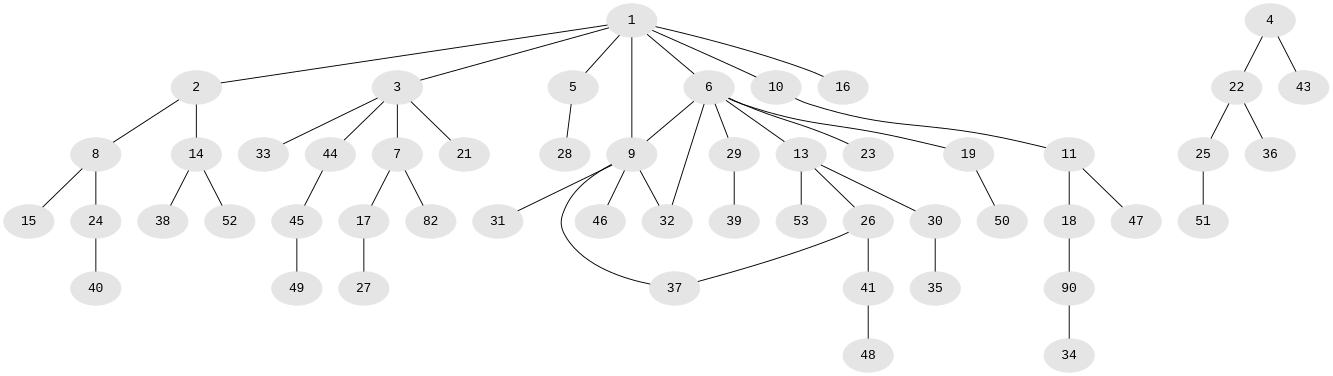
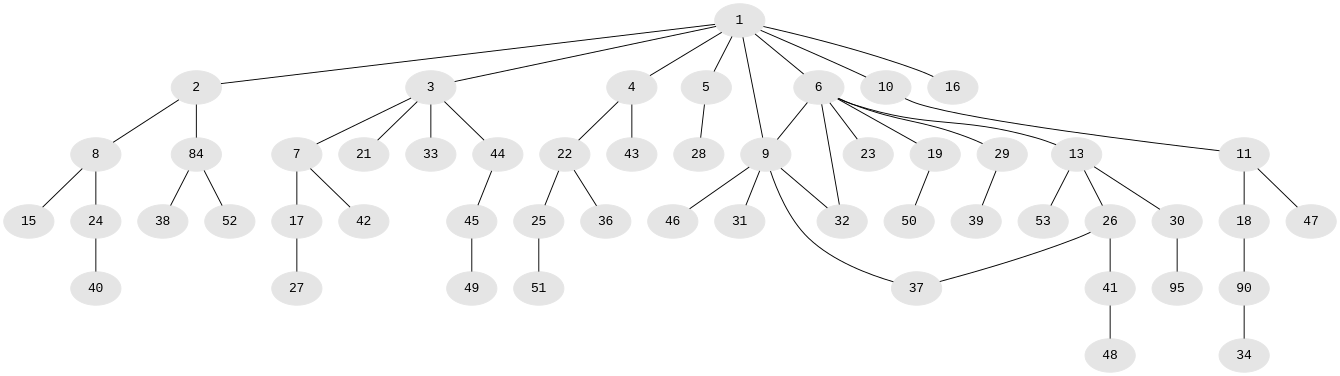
edge "1" -- "4": added
node "14": label "14" -> "84"
node "82": label "82" -> "42"
node "35": label "35" -> "95"
